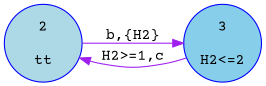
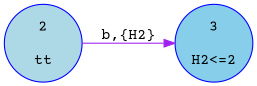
edge "3 H2<=2" -> "2 tt": removed, label "H2>=1,c"
